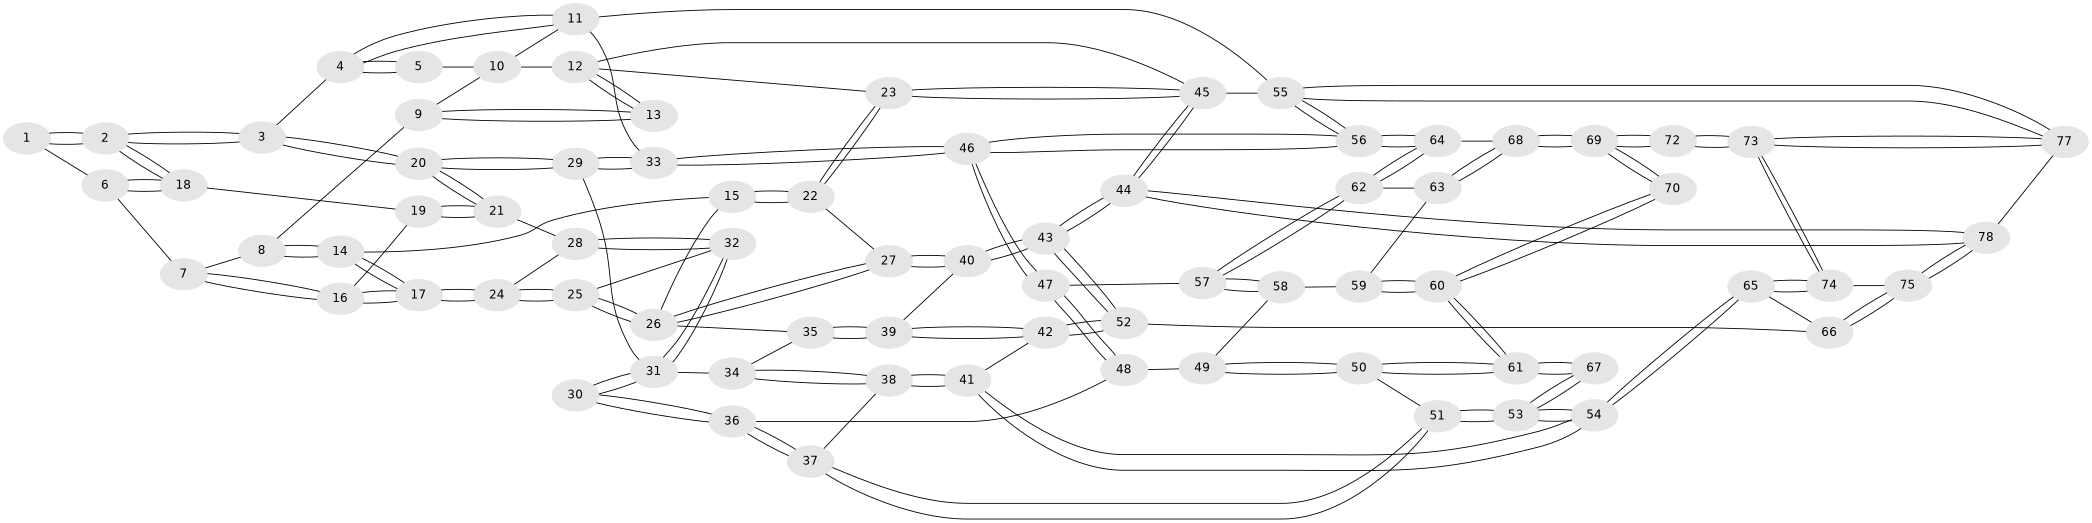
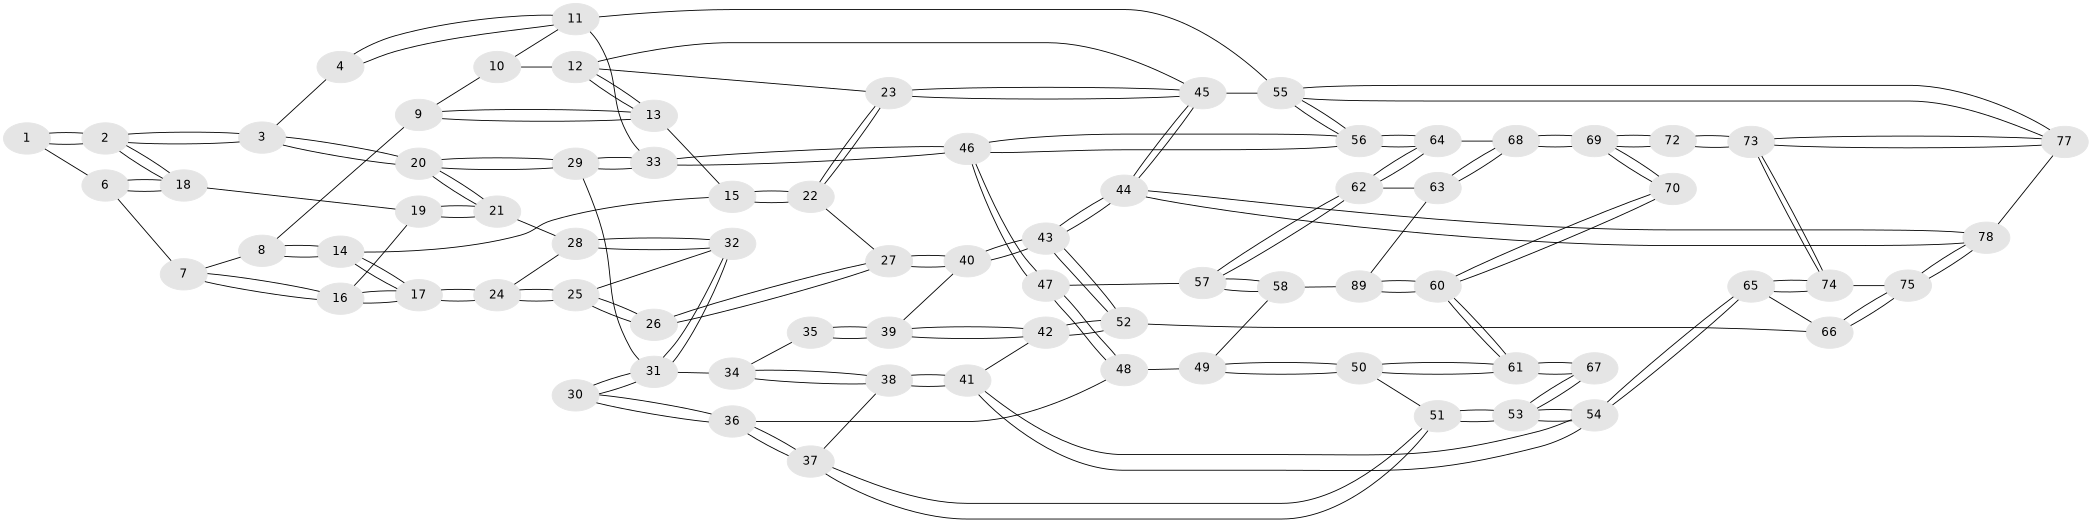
node "5": removed
edge "15" -- "26": now "15" -- "13"
node "59": label "59" -> "89"
edge "26" -- "35": removed
